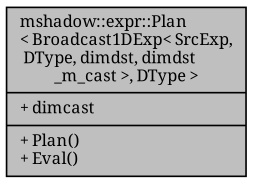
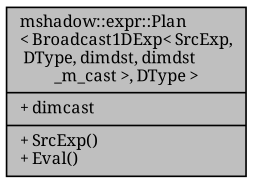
node "mshadow::expr::Plan": text "+ Plan()" -> "+ SrcExp()"
